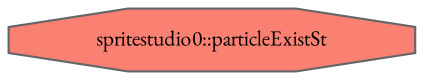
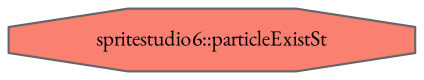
node "spritestudio0::particleExistSt": label "spritestudio0::particleExistSt" -> "spritestudio6::particleExistSt"
